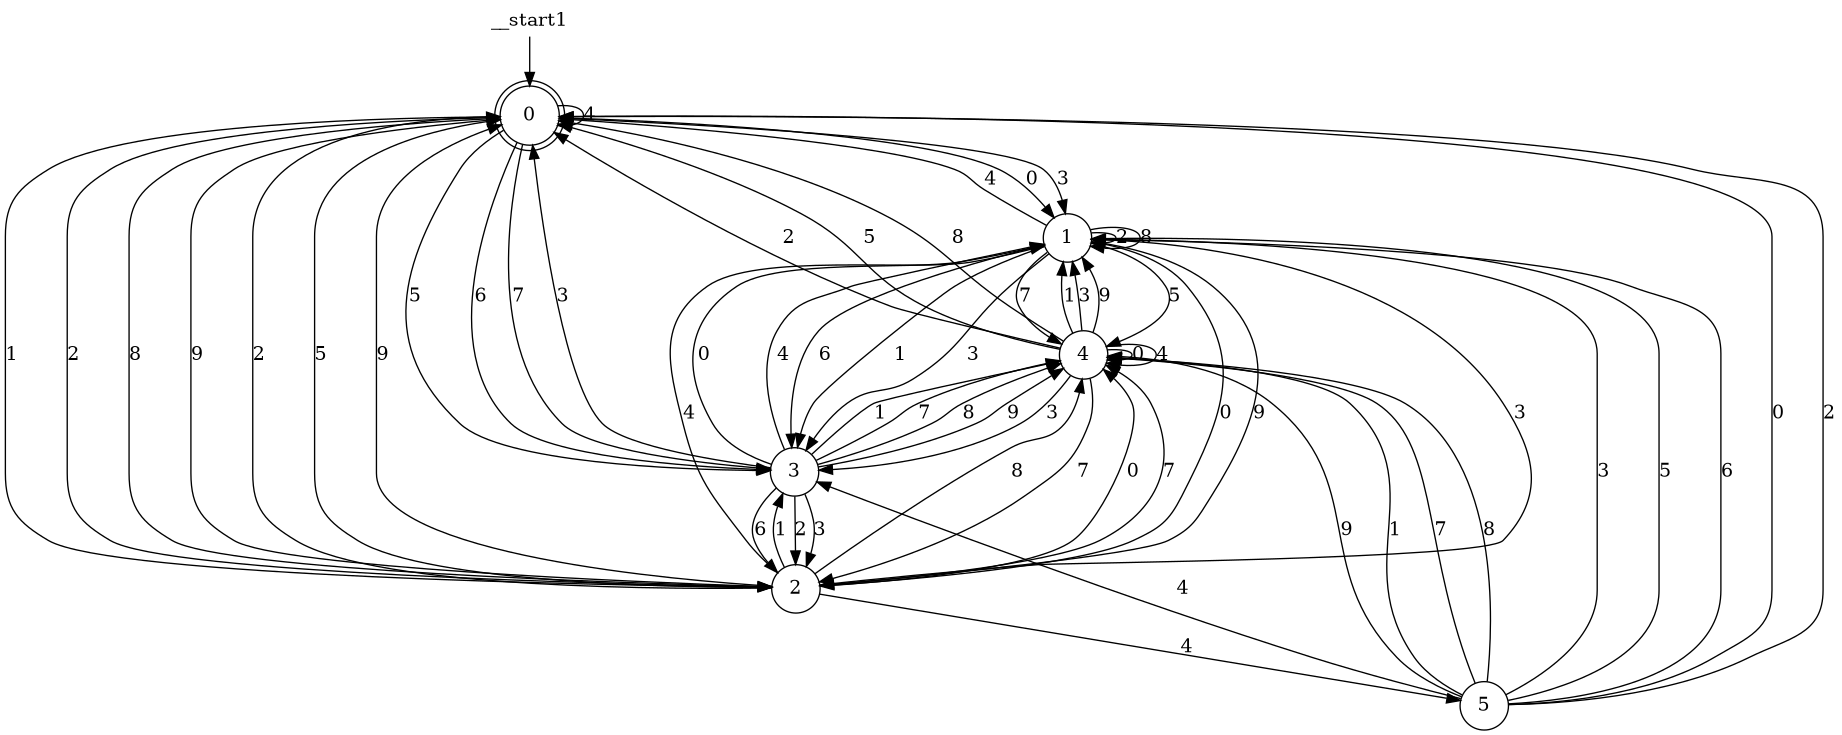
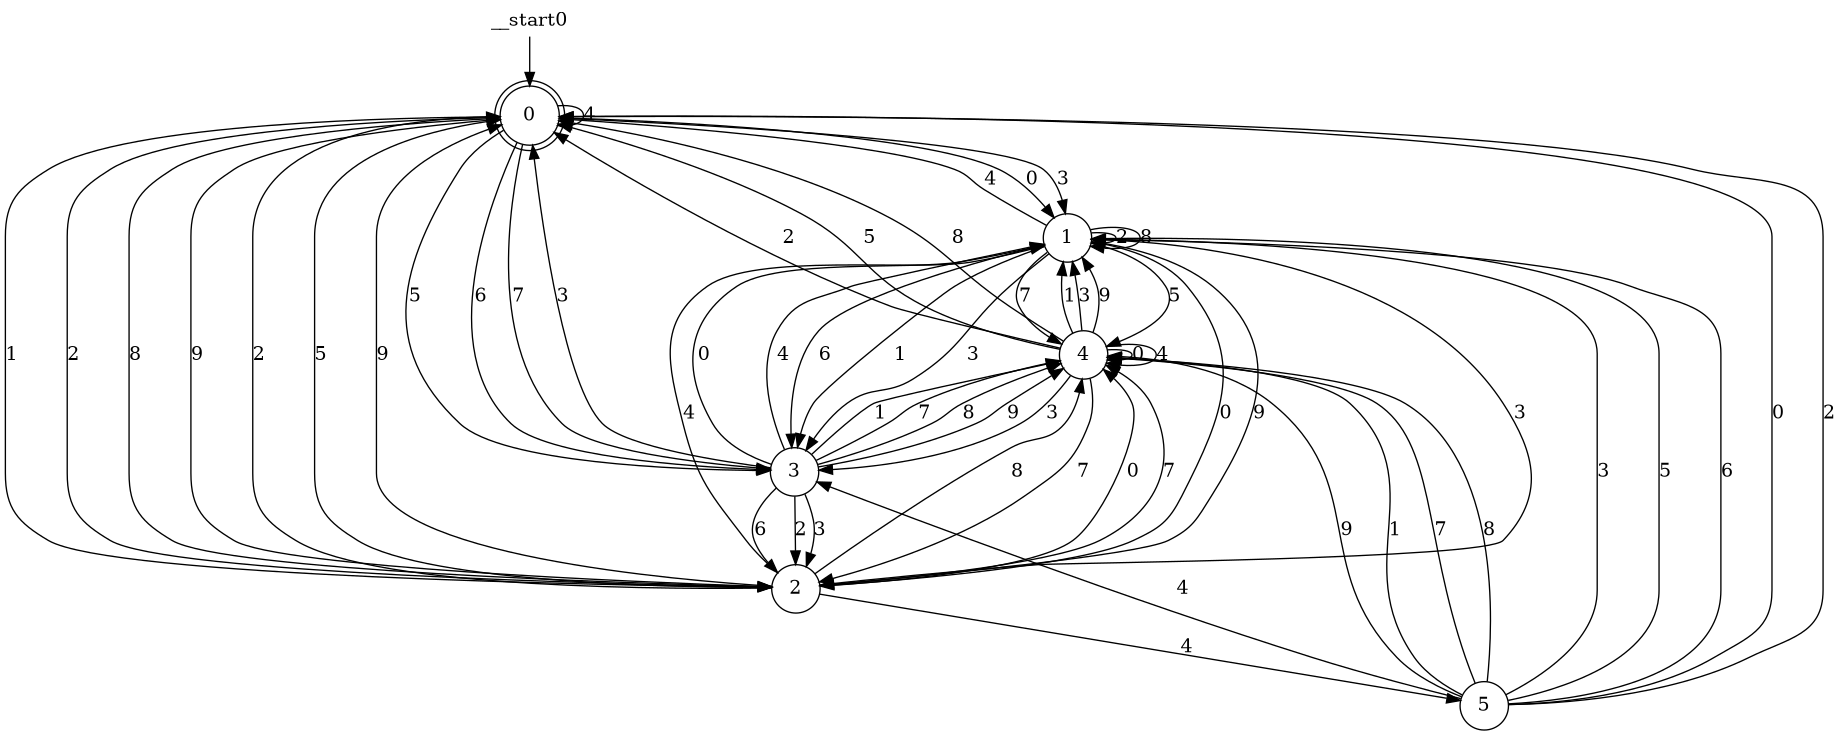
node "__start1": label "__start1" -> "__start0"
edge "2" -> "3": removed, label "1"
